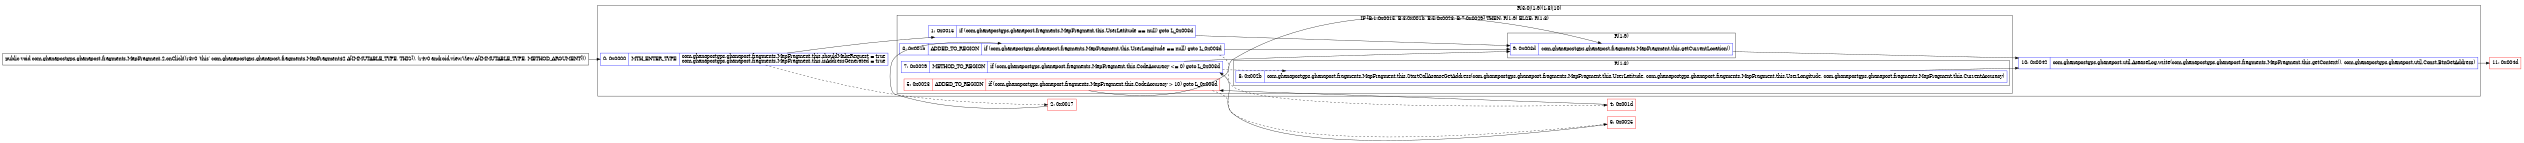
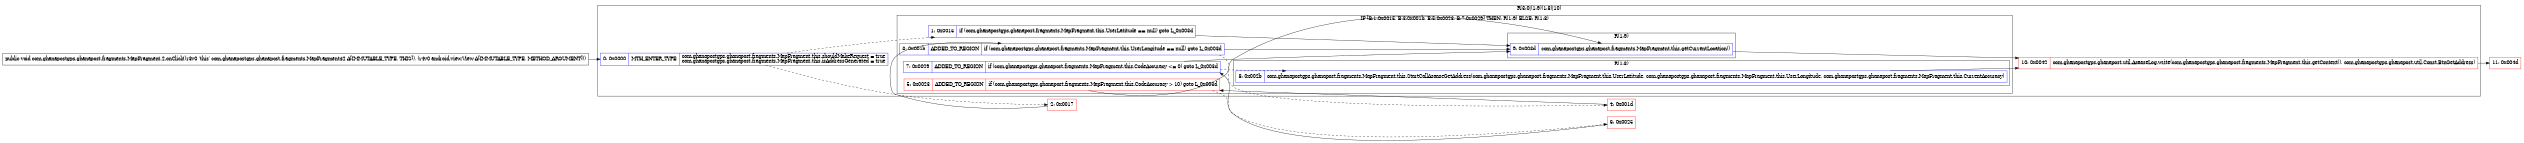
edge "0: 0x0000" -> "1: 0x0015": style solid -> dashed
node "10: 0x0042": color blue -> red
node "7: 0x0029": text "METHOD_TO_REGION" -> "ADDED_TO_REGION"
